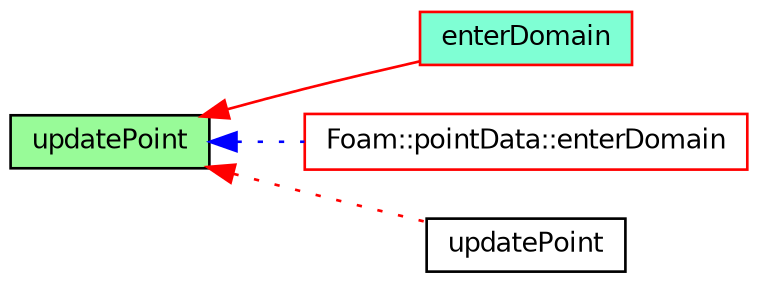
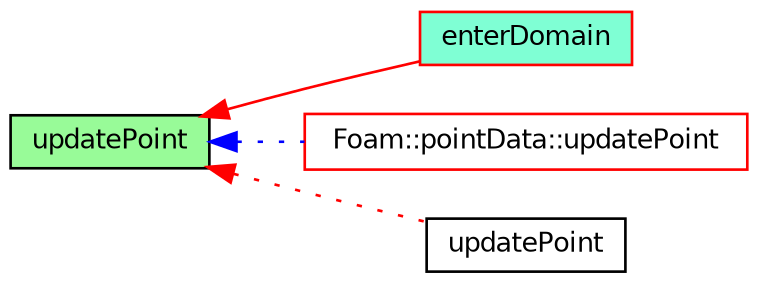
node "Foam::pointData::enterDomain": label "Foam::pointData::enterDomain" -> "Foam::pointData::updatePoint"
